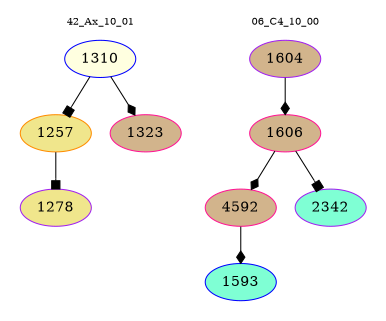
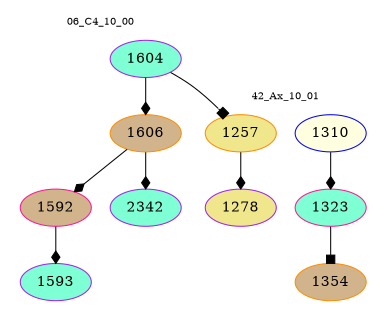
node "1604": fillcolor tan -> aquamarine
edge "1310" -> "1257": now "1604" -> "1257"
node "1323": fillcolor tan -> aquamarine
node "1606": color deeppink -> darkorange
edge "1257" -> "1278": arrowhead box -> diamond
edge "1606" -> "2342": arrowhead box -> diamond
node "4592": label "4592" -> "1592"
node "1593": color blue -> purple
node "1354": added
